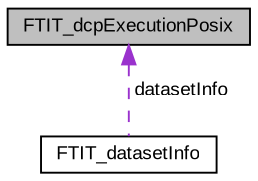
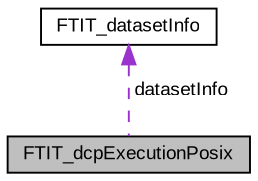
edge "FTIT_datasetInfo" -> "FTIT_dcpExecutionPosix": reversed
